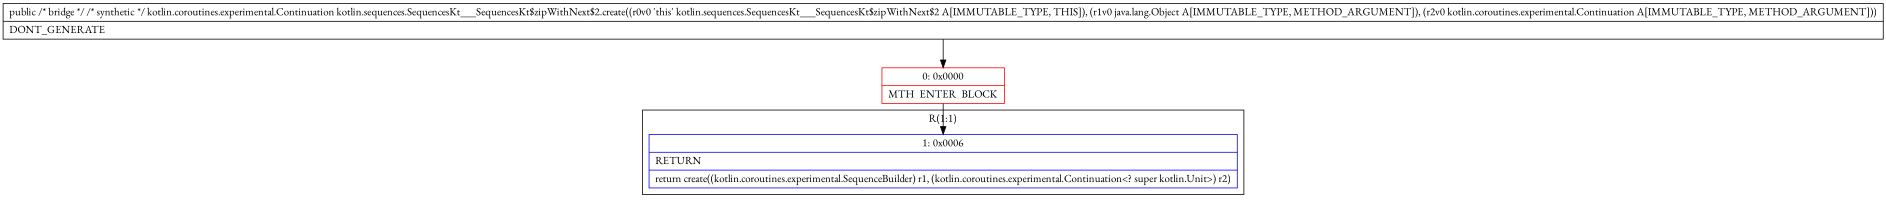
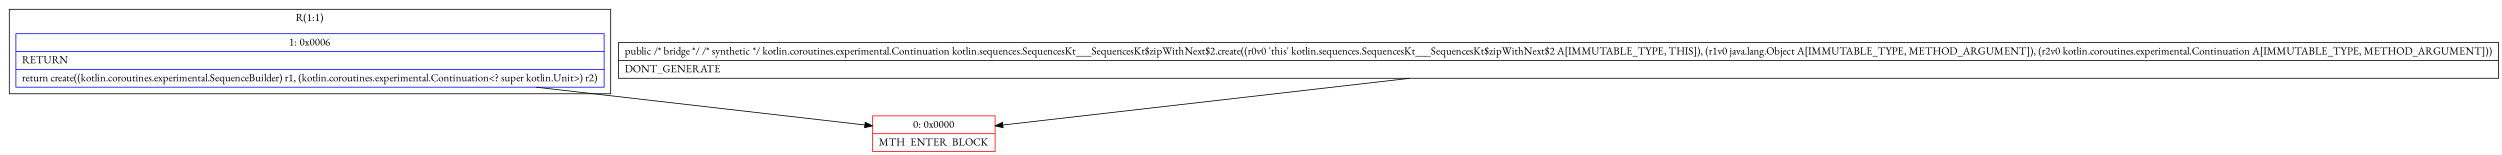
edge "0: 0x0000" -> "1: 0x0006": reversed
